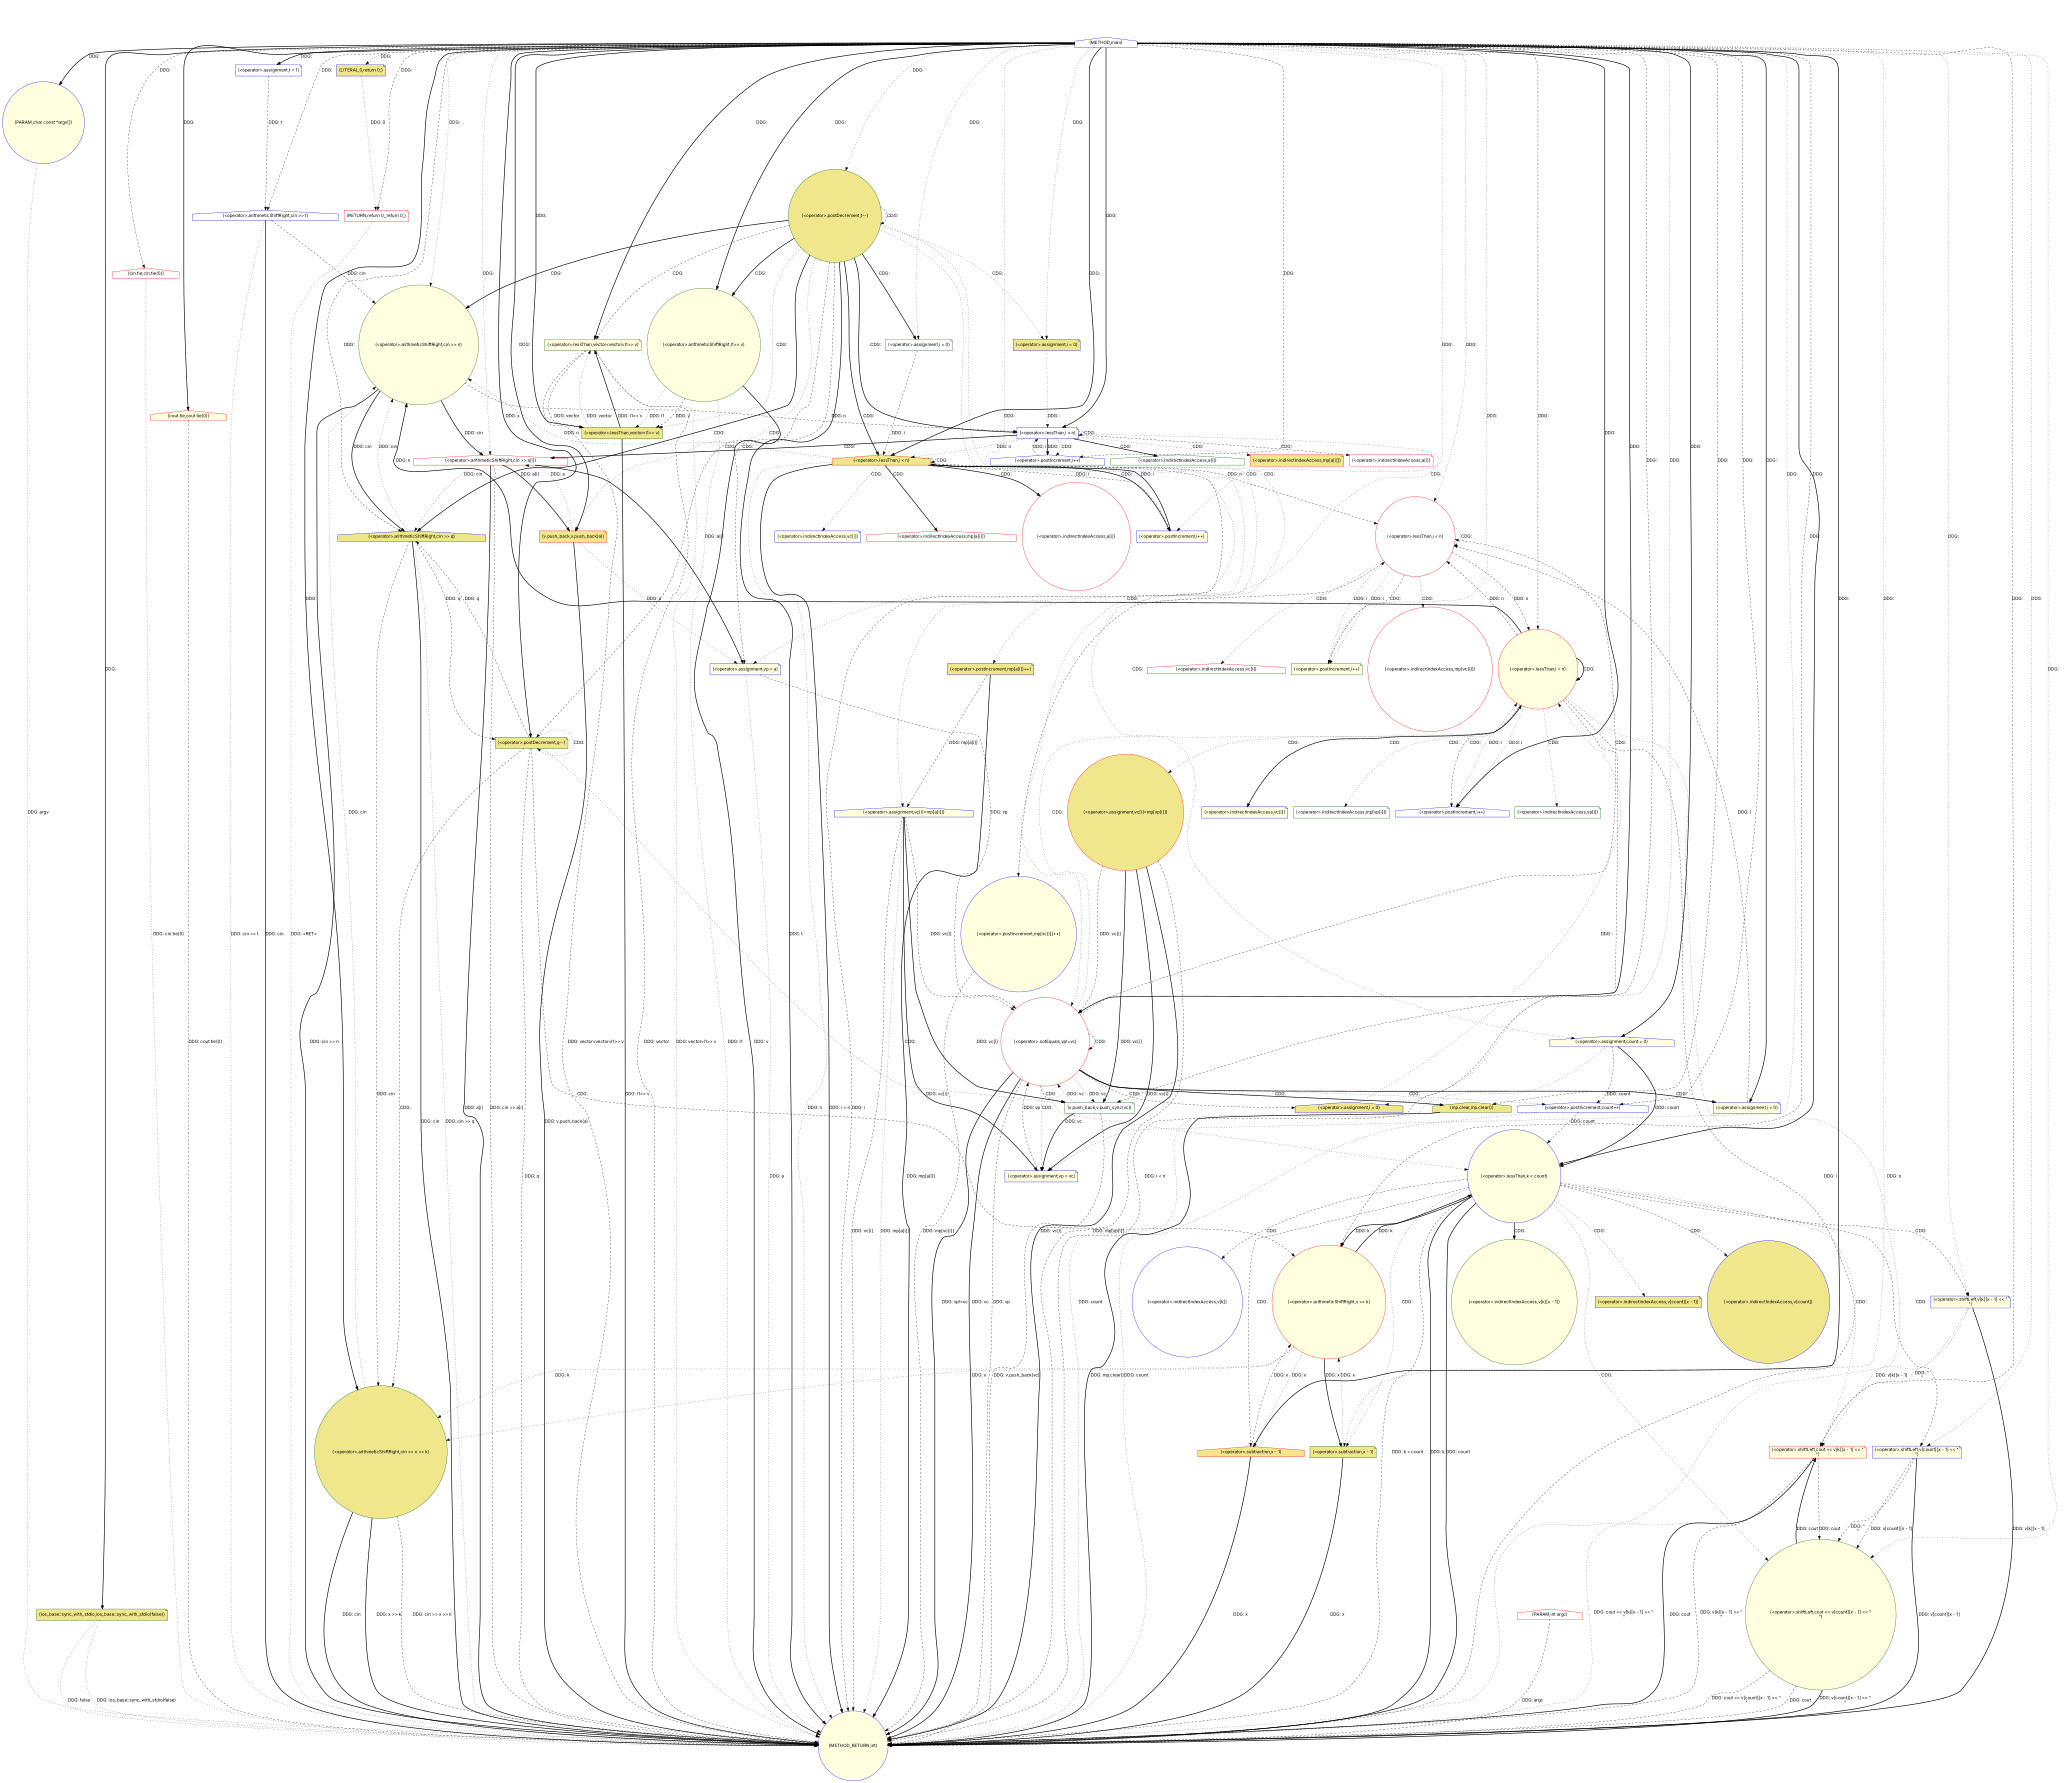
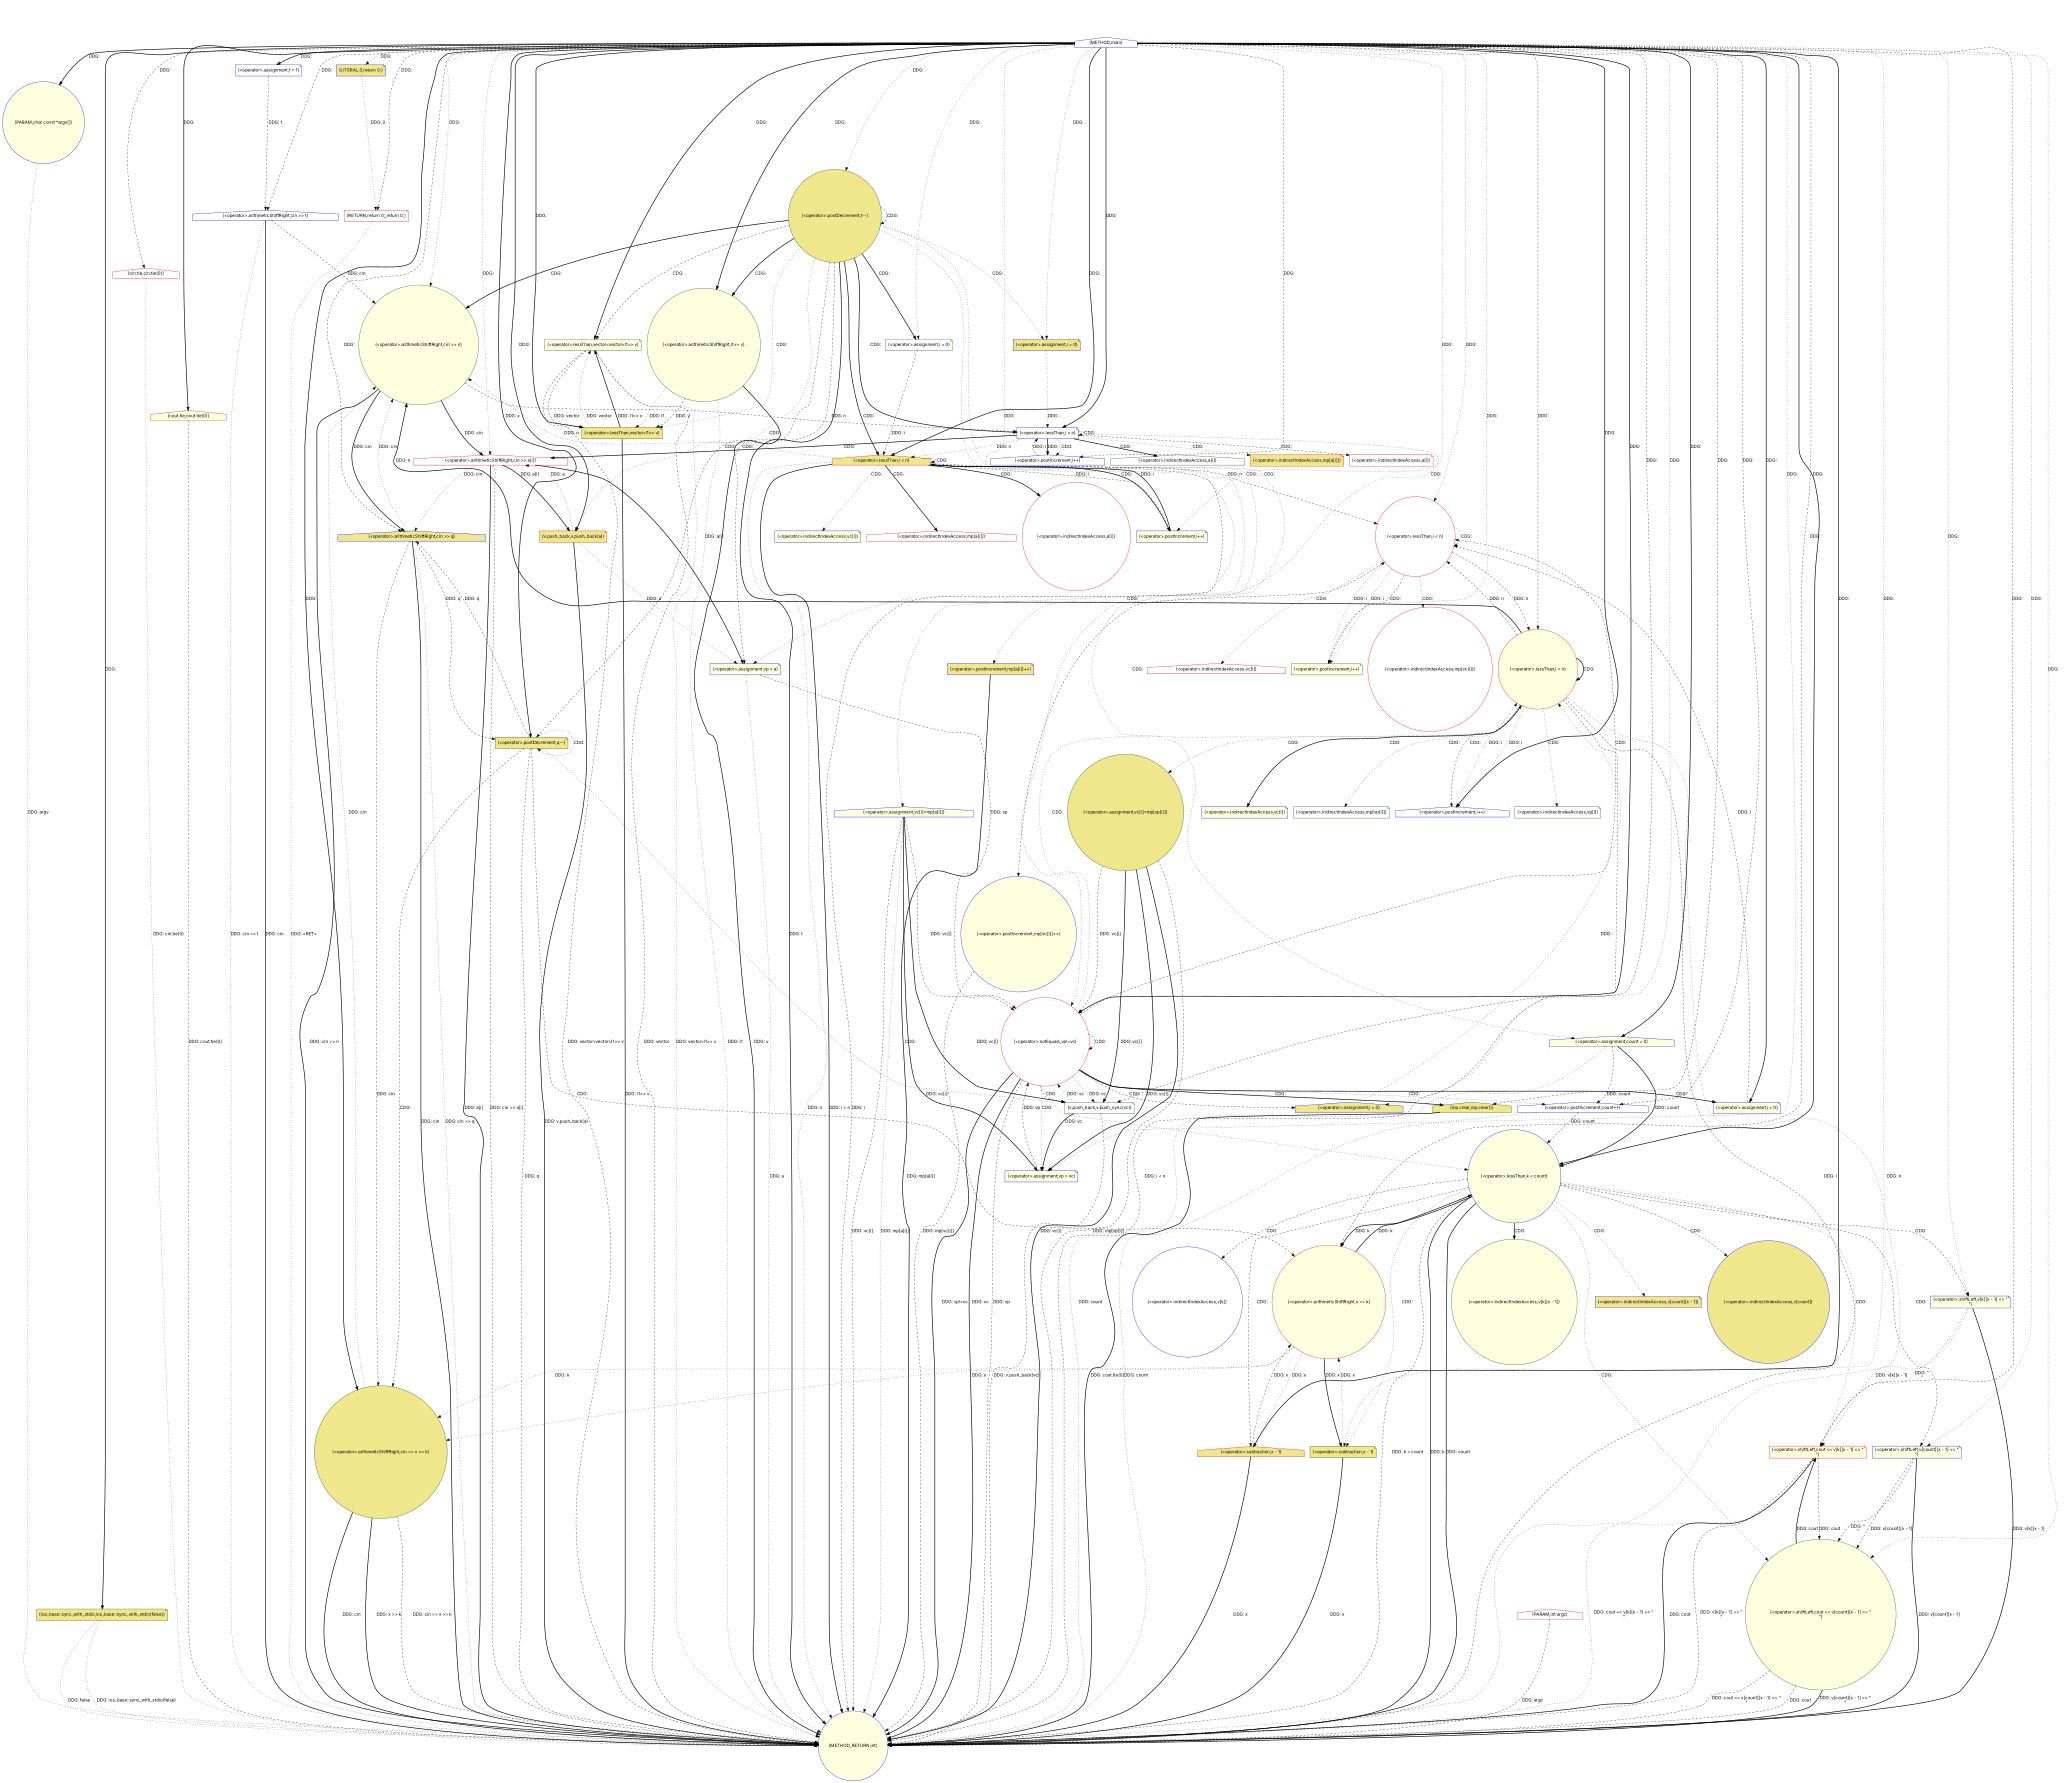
edge "(<operator>.postDecrement,t--)" -> "(<operator>.arithmeticShiftRight,cin >> q)": removed, label "CDG:"
edge "(<operator>.postIncrement,mp[a[i]]++)" -> "(<operator>.assignment,vc[i]=mp[a[i]])": removed, label "DDG: mp[a[i]]"
node "(<operator>.assignment,vc[i]=mp[vp[i]])": color red -> darkgreen
edge "(mp.clear,mp.clear())" -> "(METHOD_RETURN,int)": label "DDG: mp.clear()" -> "DDG: cout.tie(0)"
